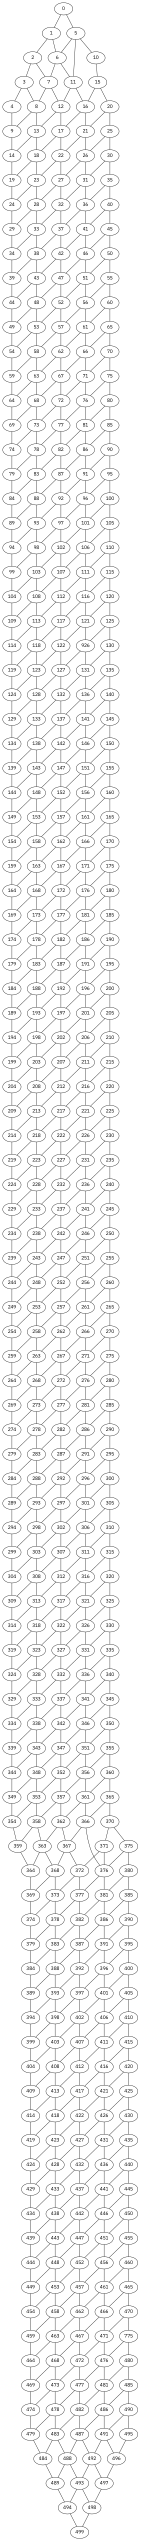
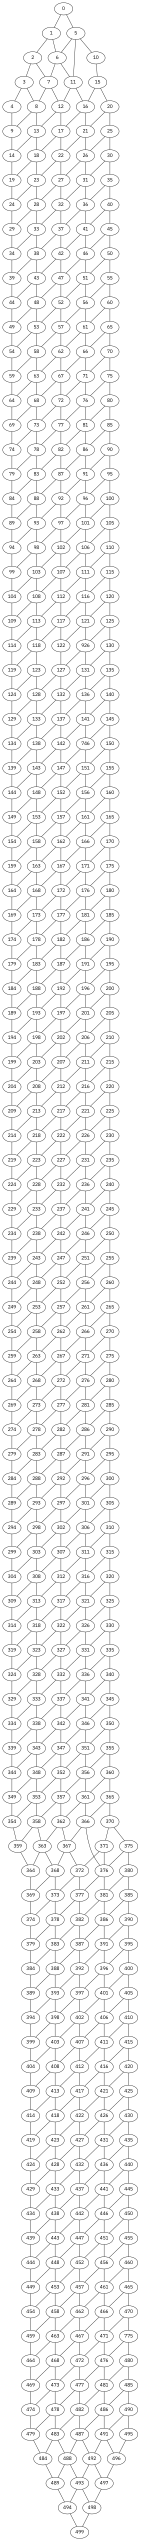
edge "122" -- "123": removed
node "146": label "146" -> "746"
